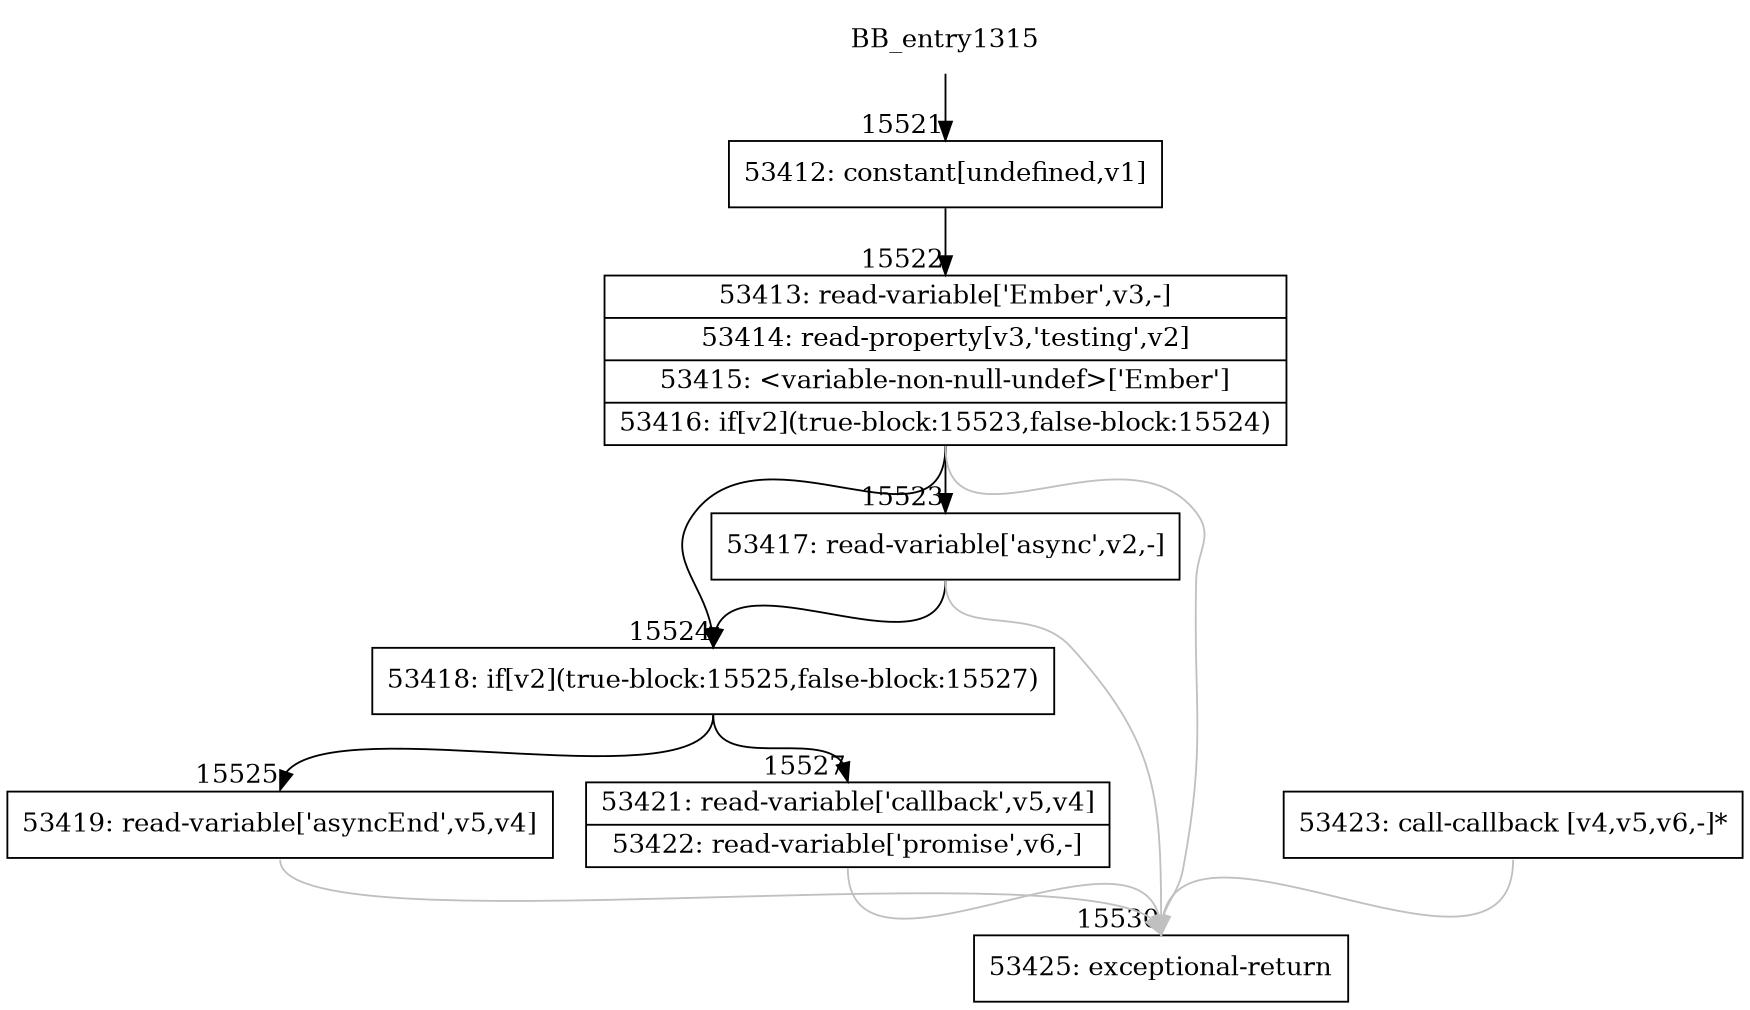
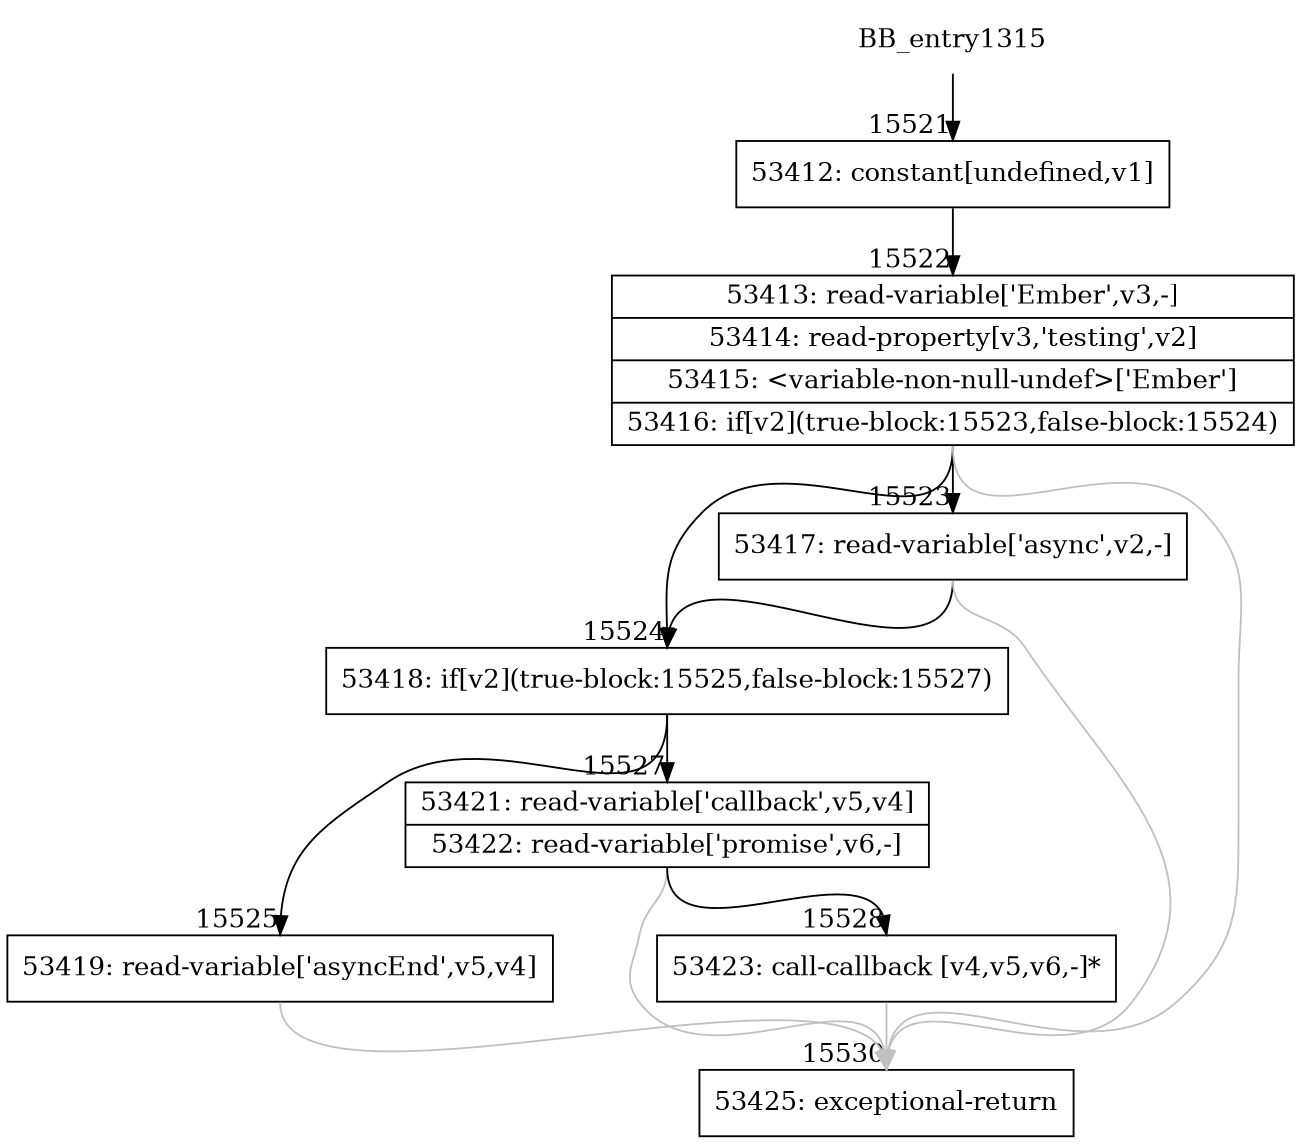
edge "53421: read-variable['callback',v5,v4]" -> "53423: call-callback [v4,v5,v6,-]*": added
